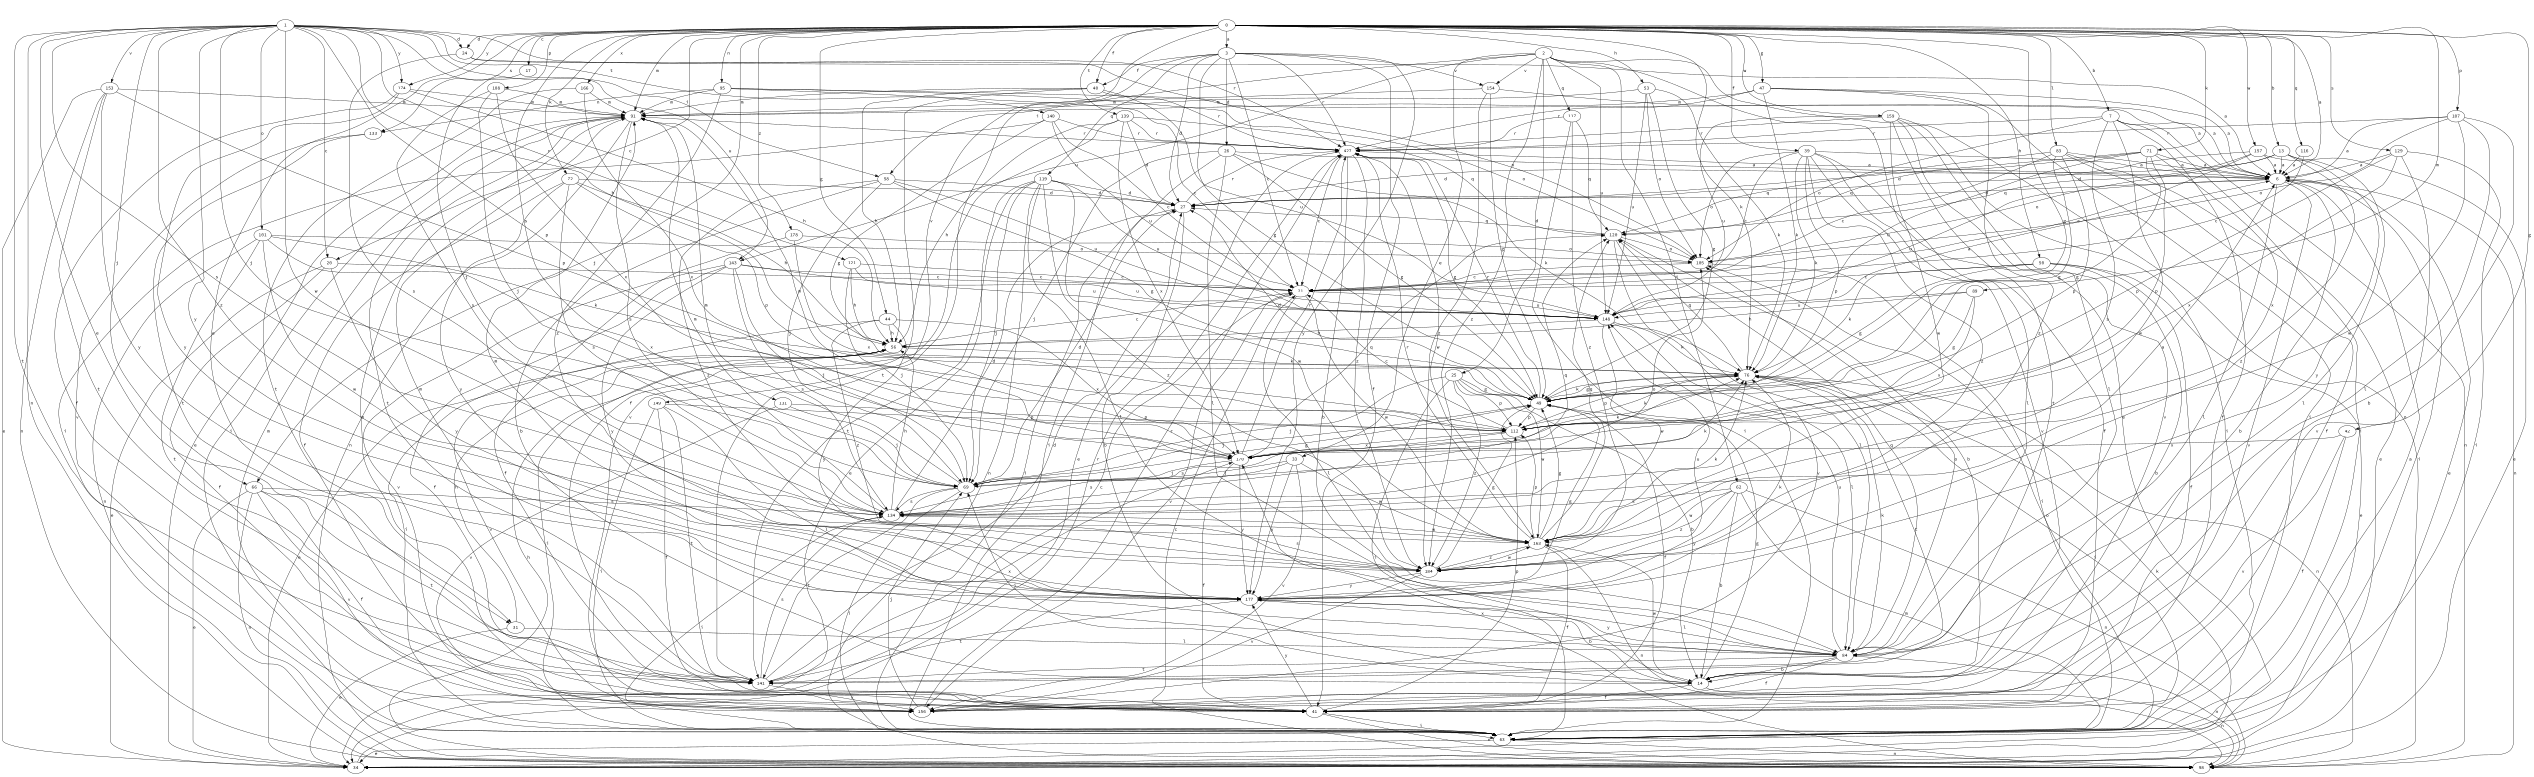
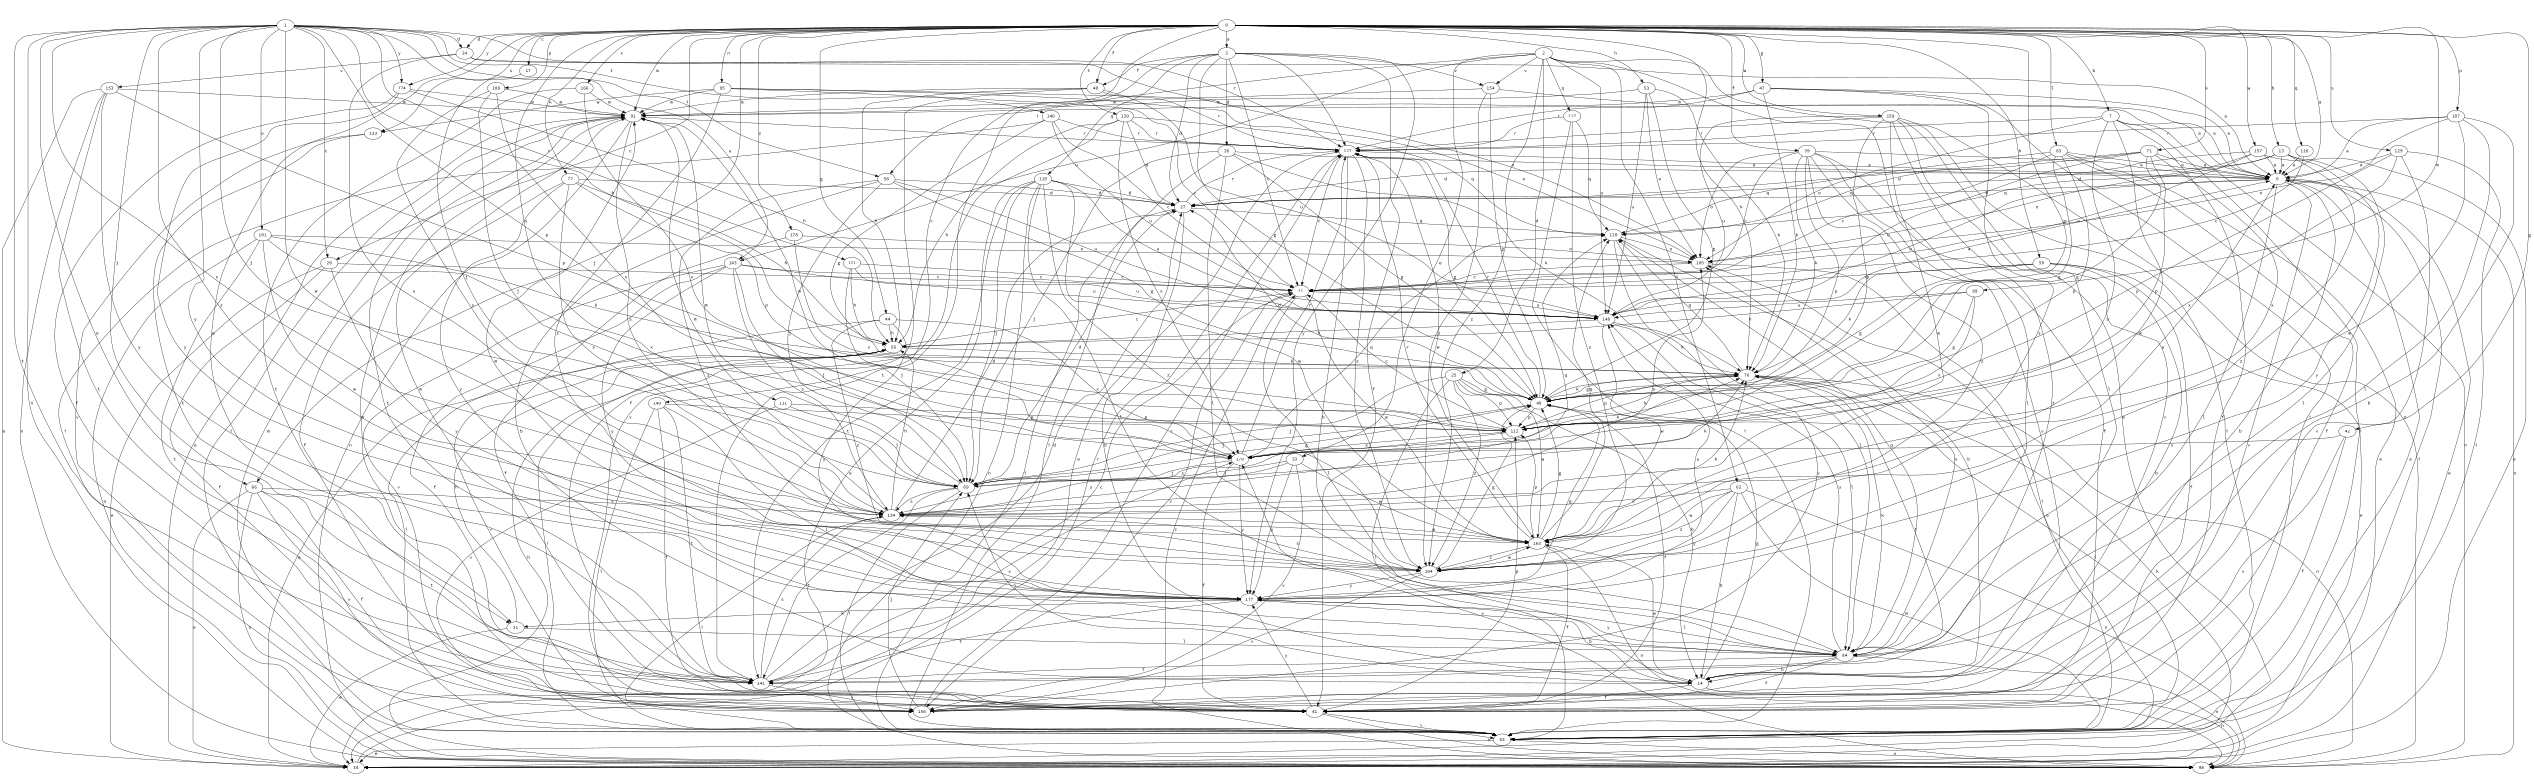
edge "1" -> "153": now "24" -> "153"
edge "95" -> "133": label "n" -> "w"
node "427": label "427" -> "127"
edge "120" -> "27": reversed
edge "159" -> "112": added, label "p"
edge "177" -> "76": now "177" -> "31"
